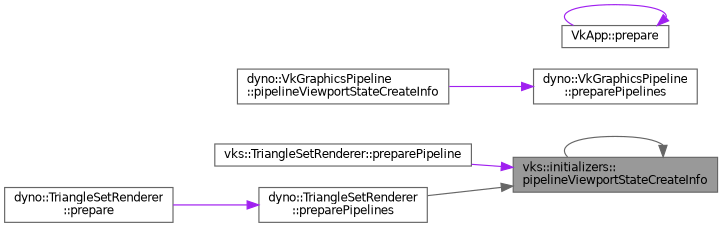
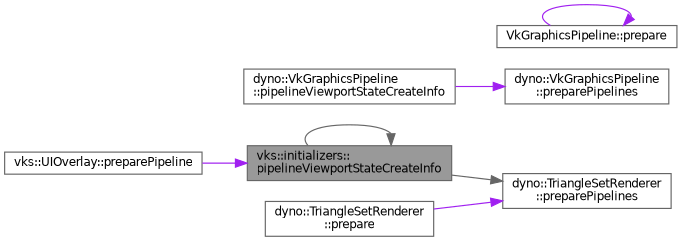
node "VkApp::prepare": label "VkApp::prepare" -> "VkGraphicsPipeline::prepare"
node "vks::TriangleSetRenderer::preparePipeline": label "vks::TriangleSetRenderer::preparePipeline" -> "vks::UIOverlay::preparePipeline"
edge "dyno::TriangleSetRenderer ::preparePipelines" -> "vks::initializers:: pipelineViewportStateCreateInfo": reversed
